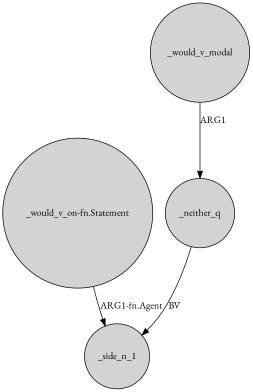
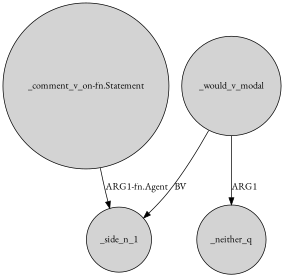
node "_would_v_on-fn.Statement": label "_would_v_on-fn.Statement" -> "_comment_v_on-fn.Statement"
edge "_neither_q" -> "_side_n_1": now "_would_v_modal" -> "_side_n_1"
